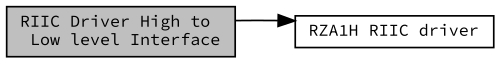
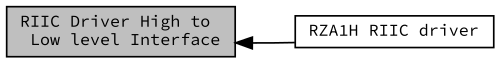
edge "RIIC Driver High to Low level Interface" -> "RZA1H RIIC driver": reversed
